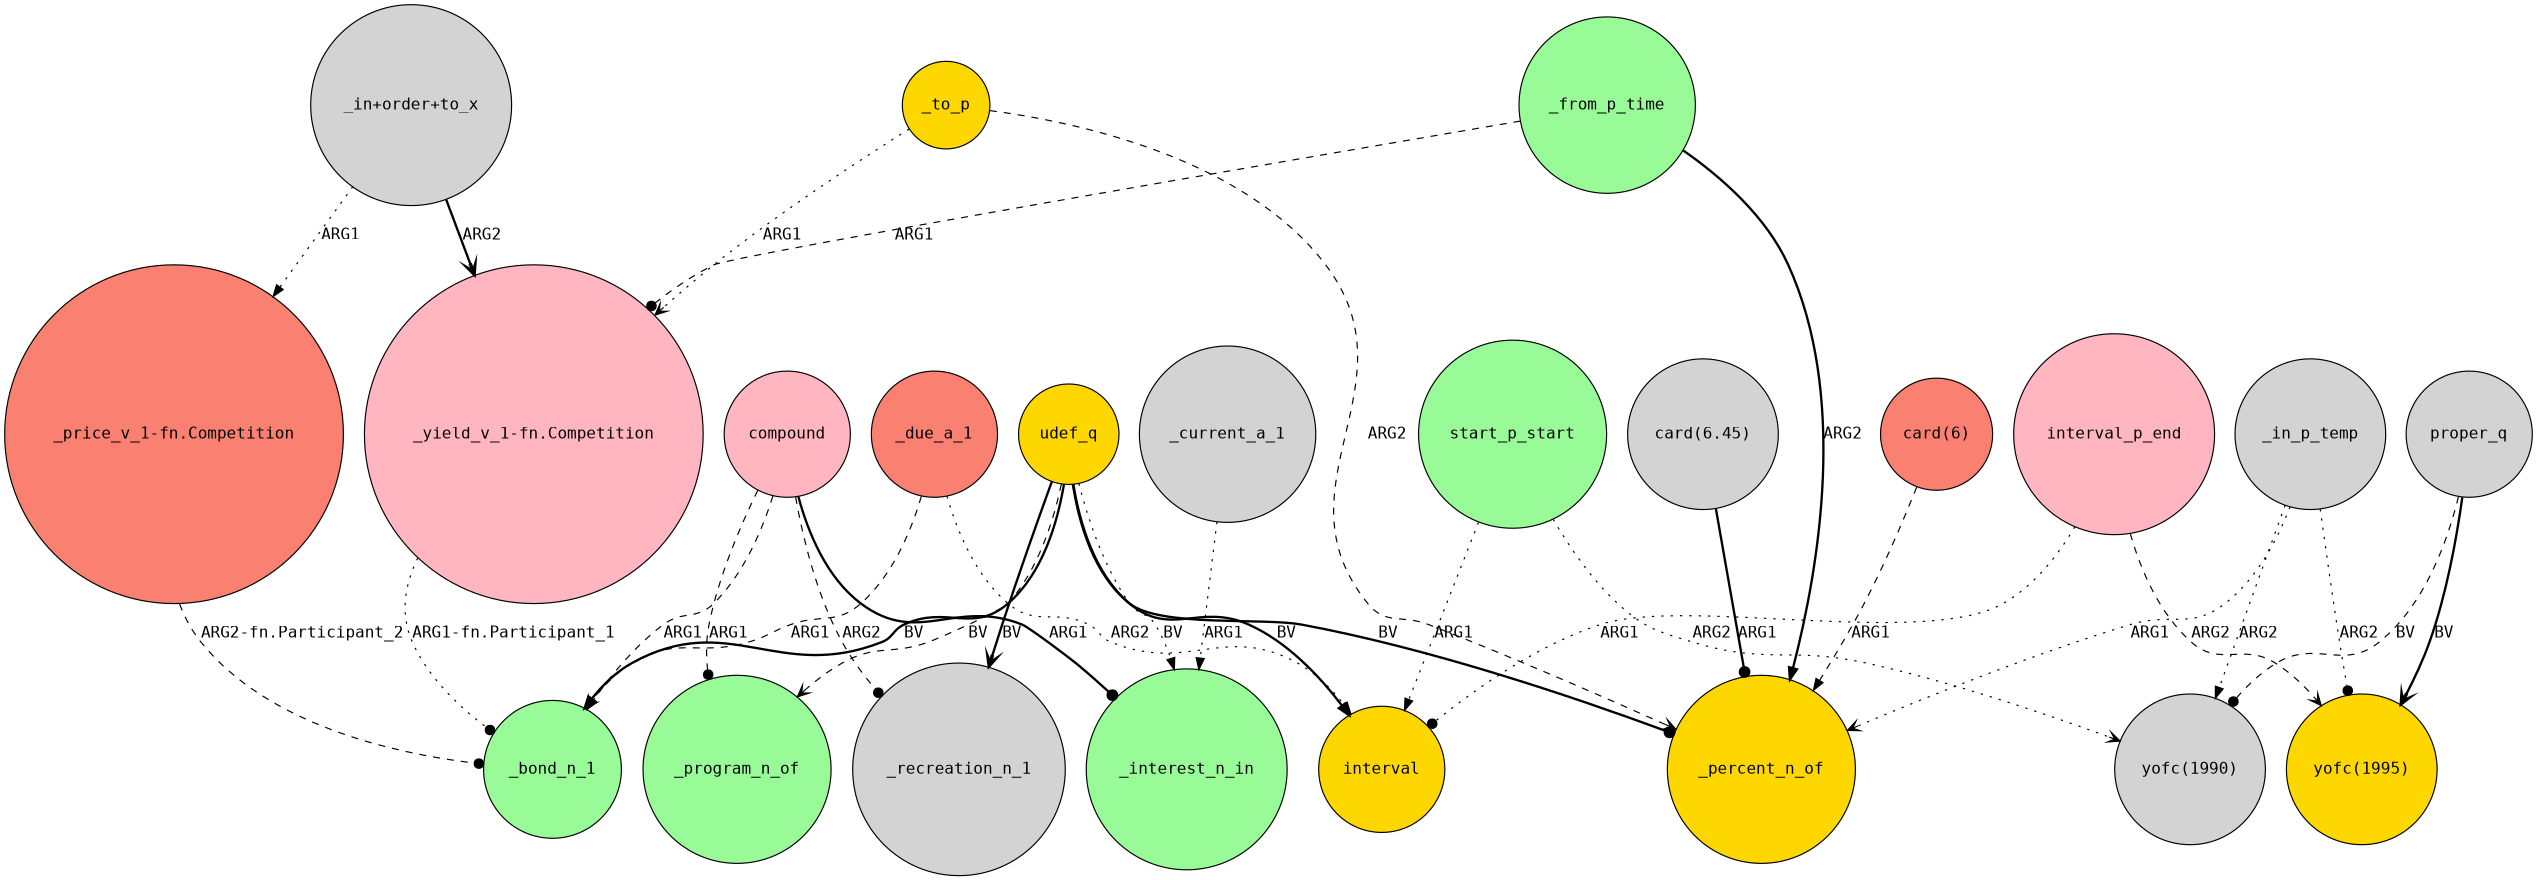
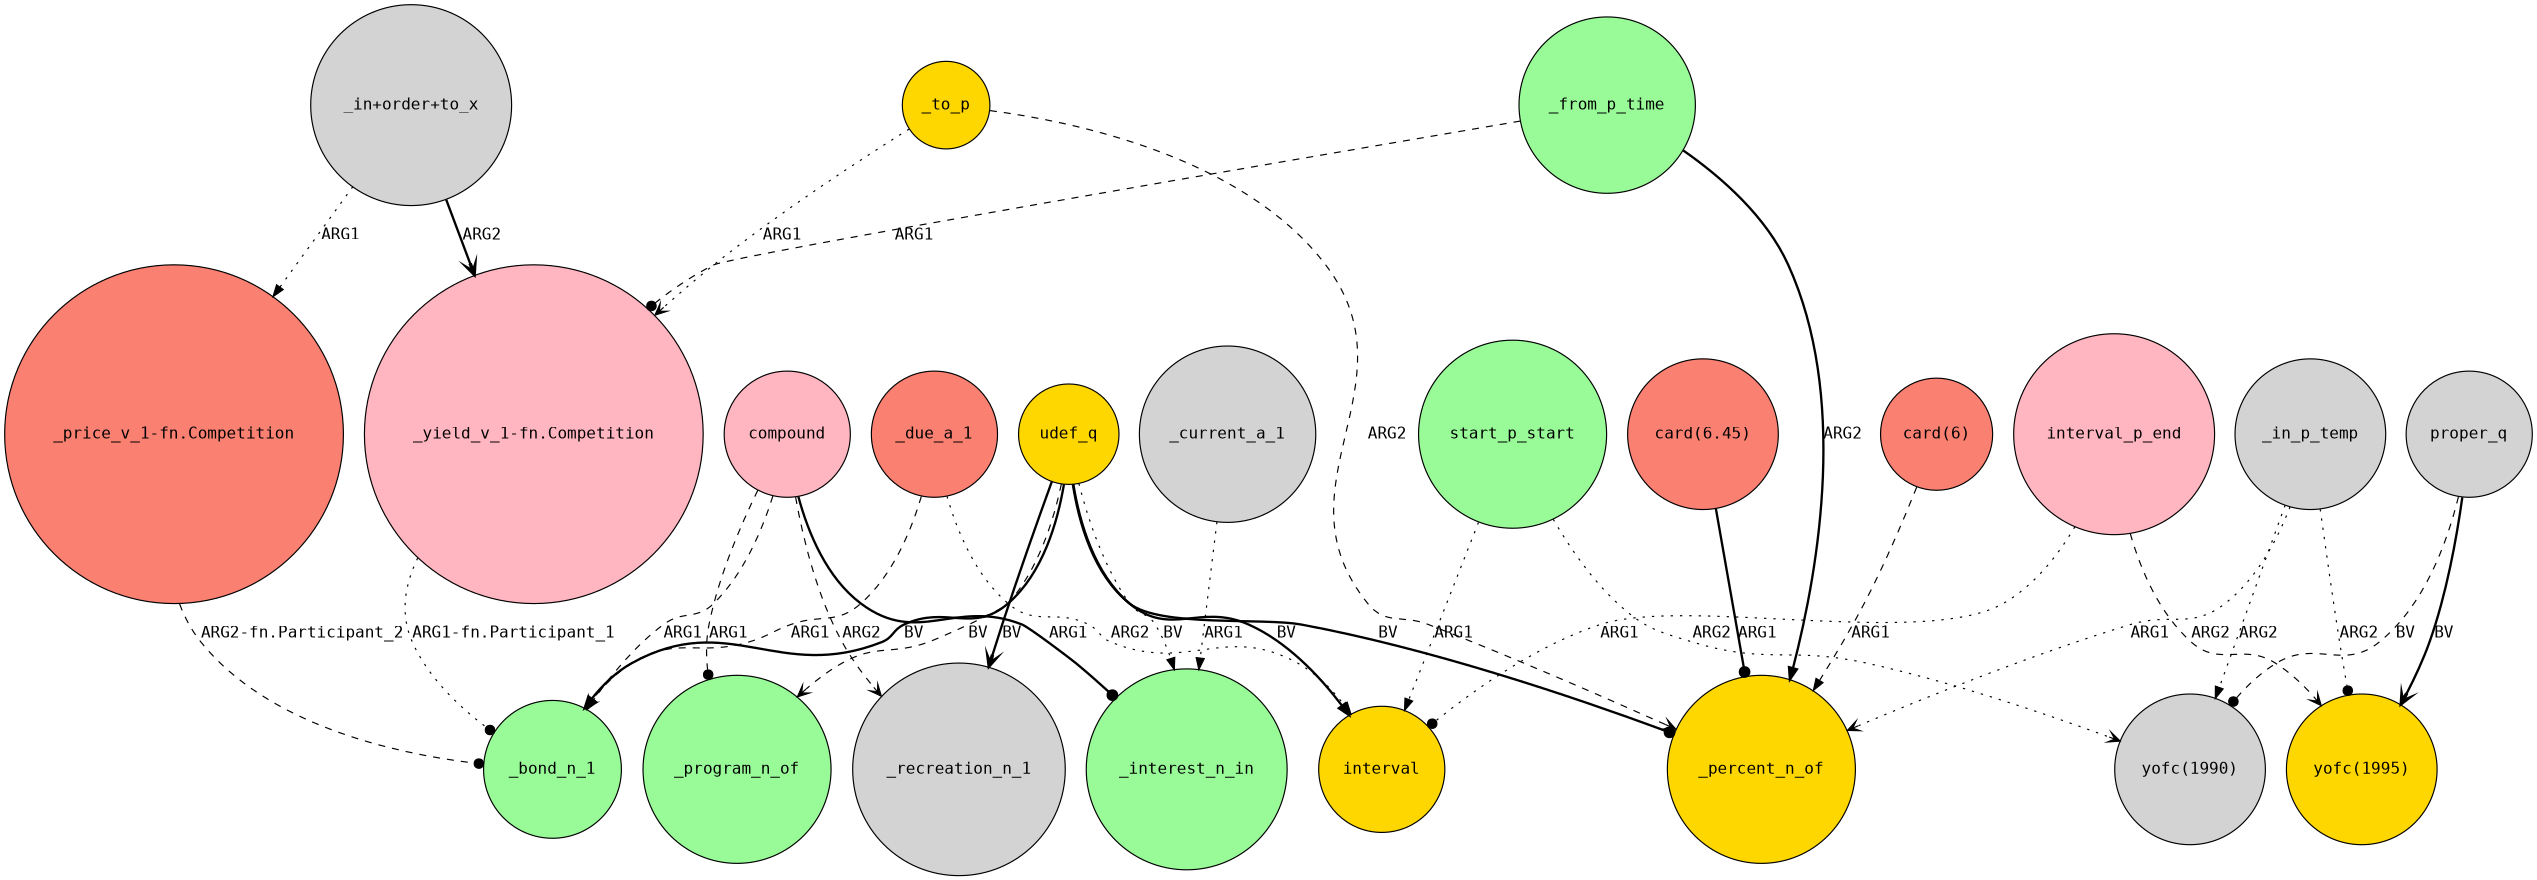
node "card(6.45)": fillcolor lightgrey -> salmon
edge "compound" -> "_recreation_n_1": arrowhead dot -> vee
